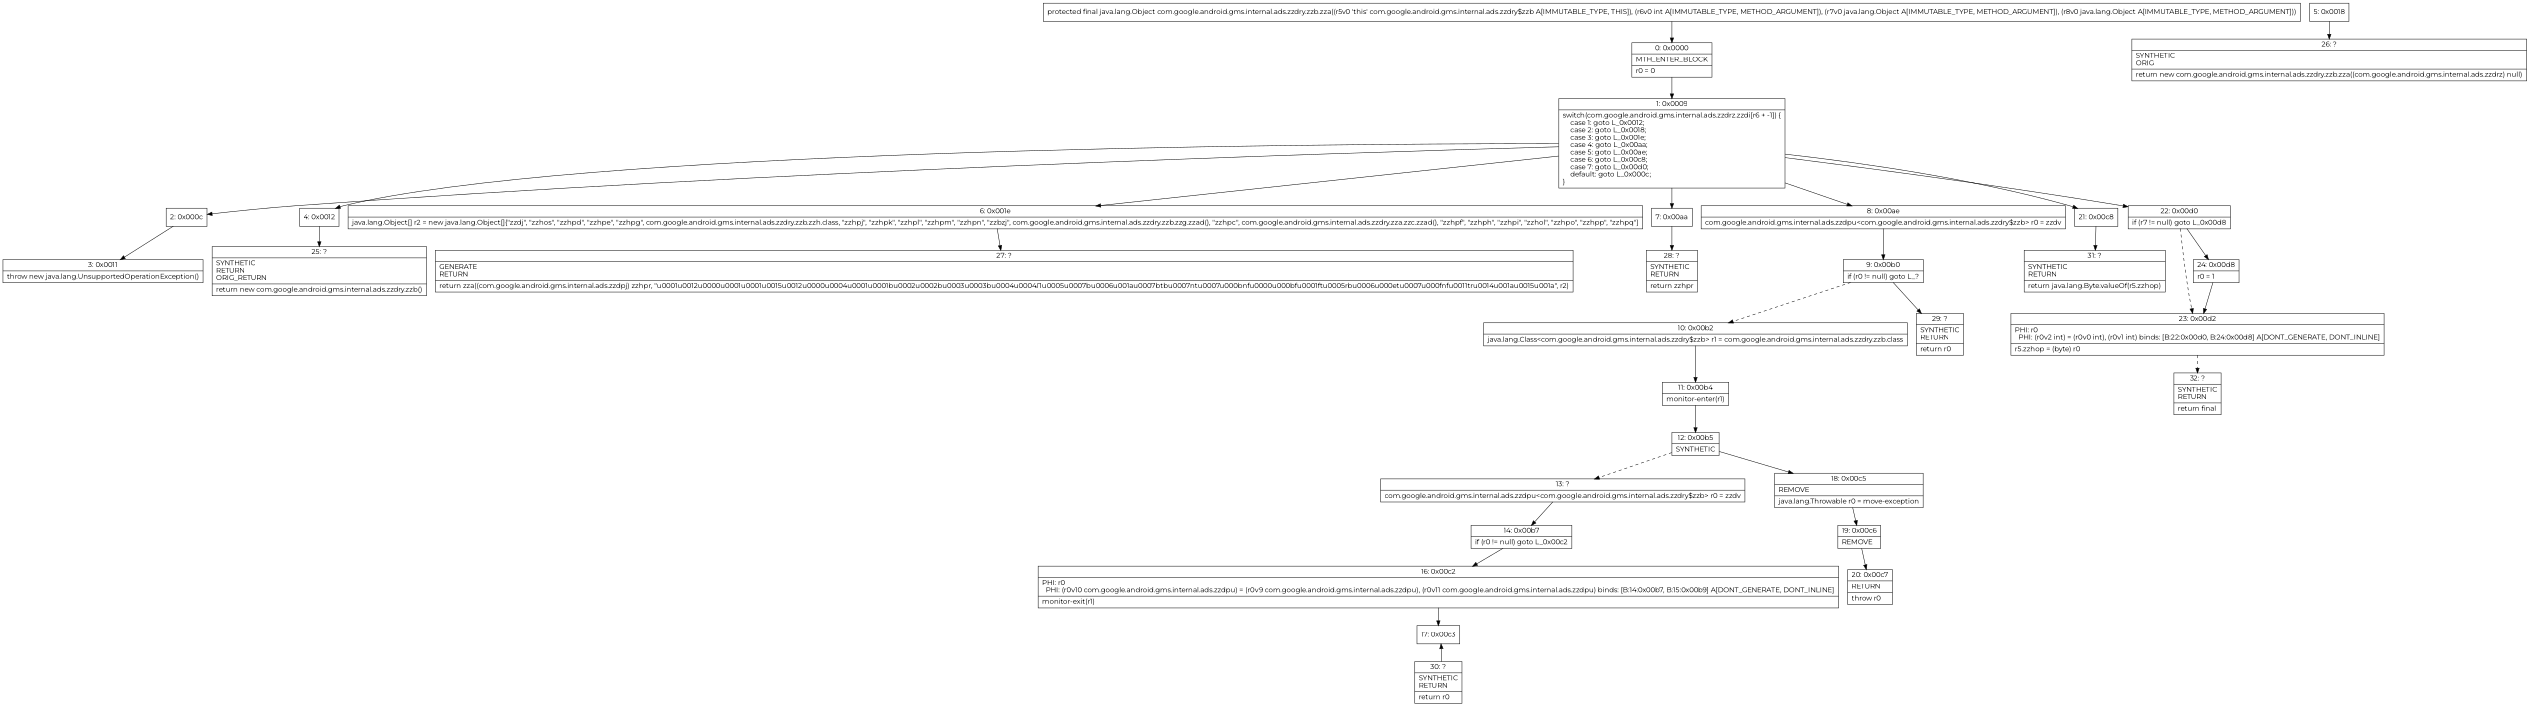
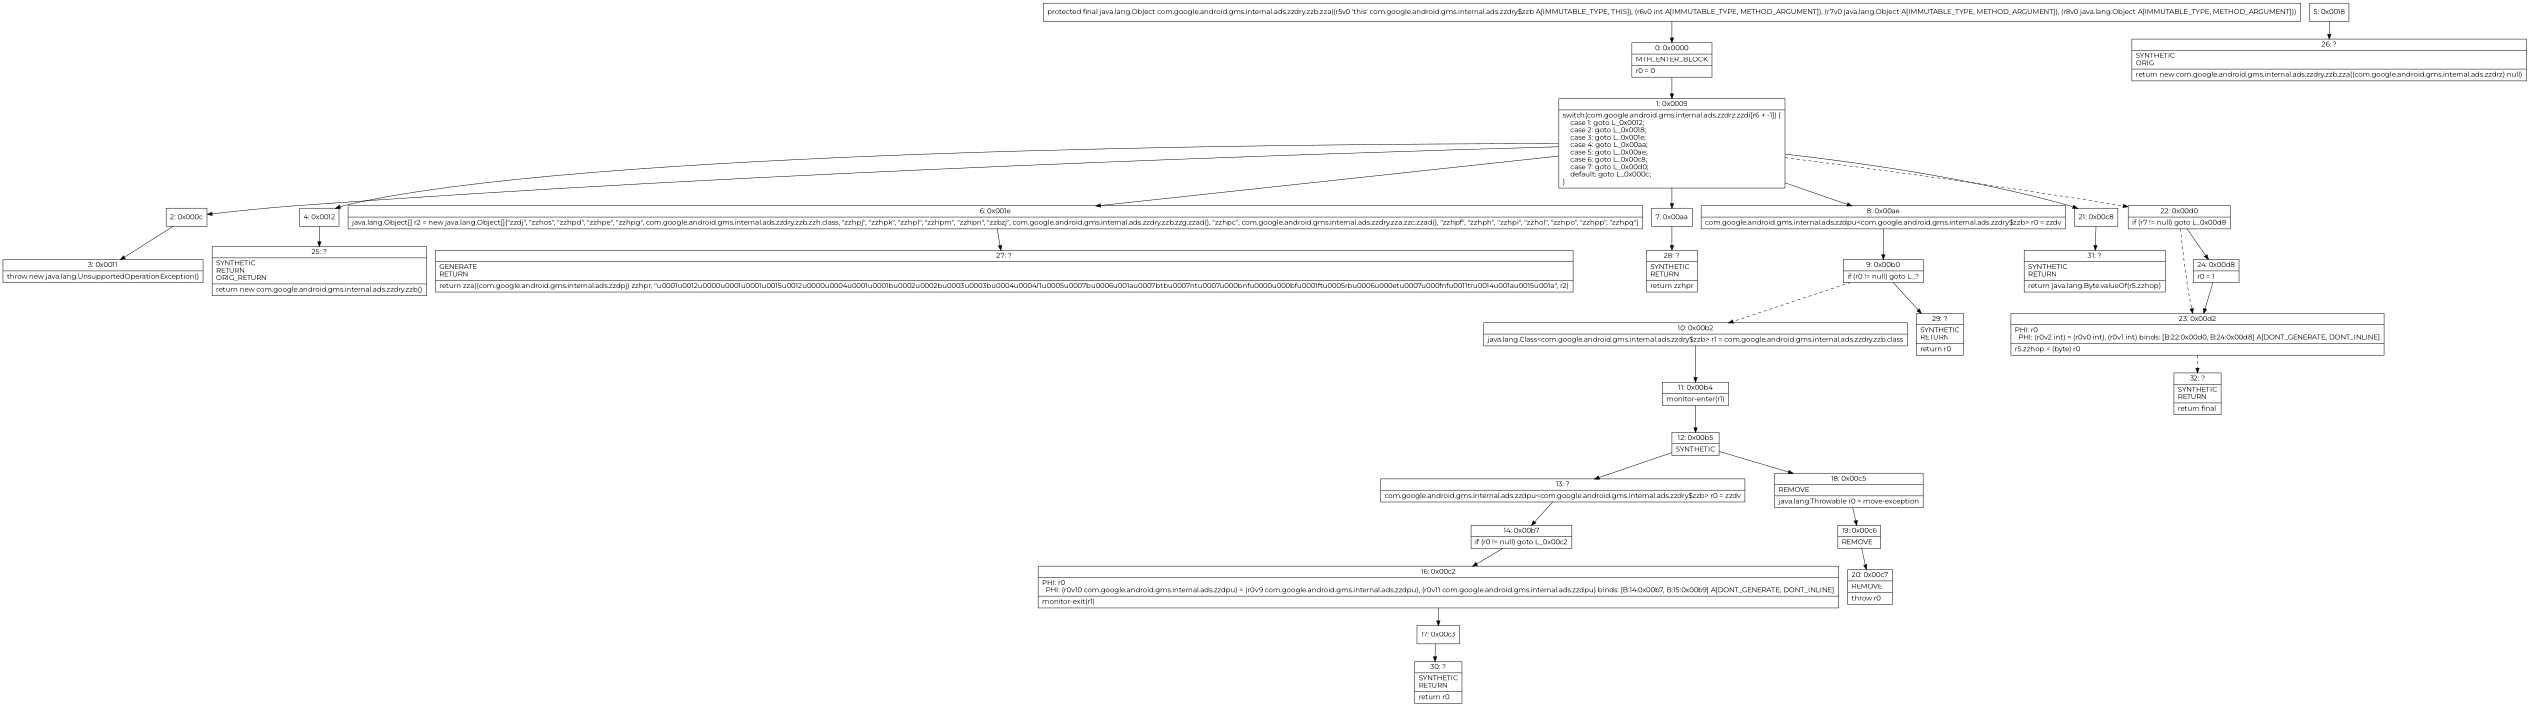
edge "1: 0x0009" -> "22: 0x00d0": style solid -> dashed
edge "12: 0x00b5" -> "13: ?": style dashed -> solid
node "20: 0x00c7": text "RETURN" -> "REMOVE"
edge "30: ?" -> "17: 0x00c3": reversed
